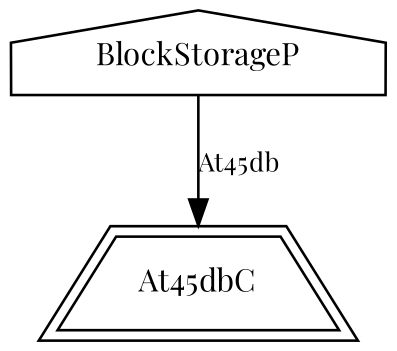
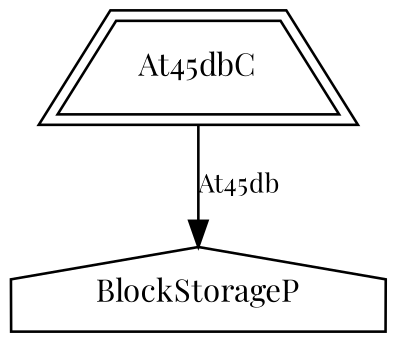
edge "BlockStorageP" -> "At45dbC": reversed
